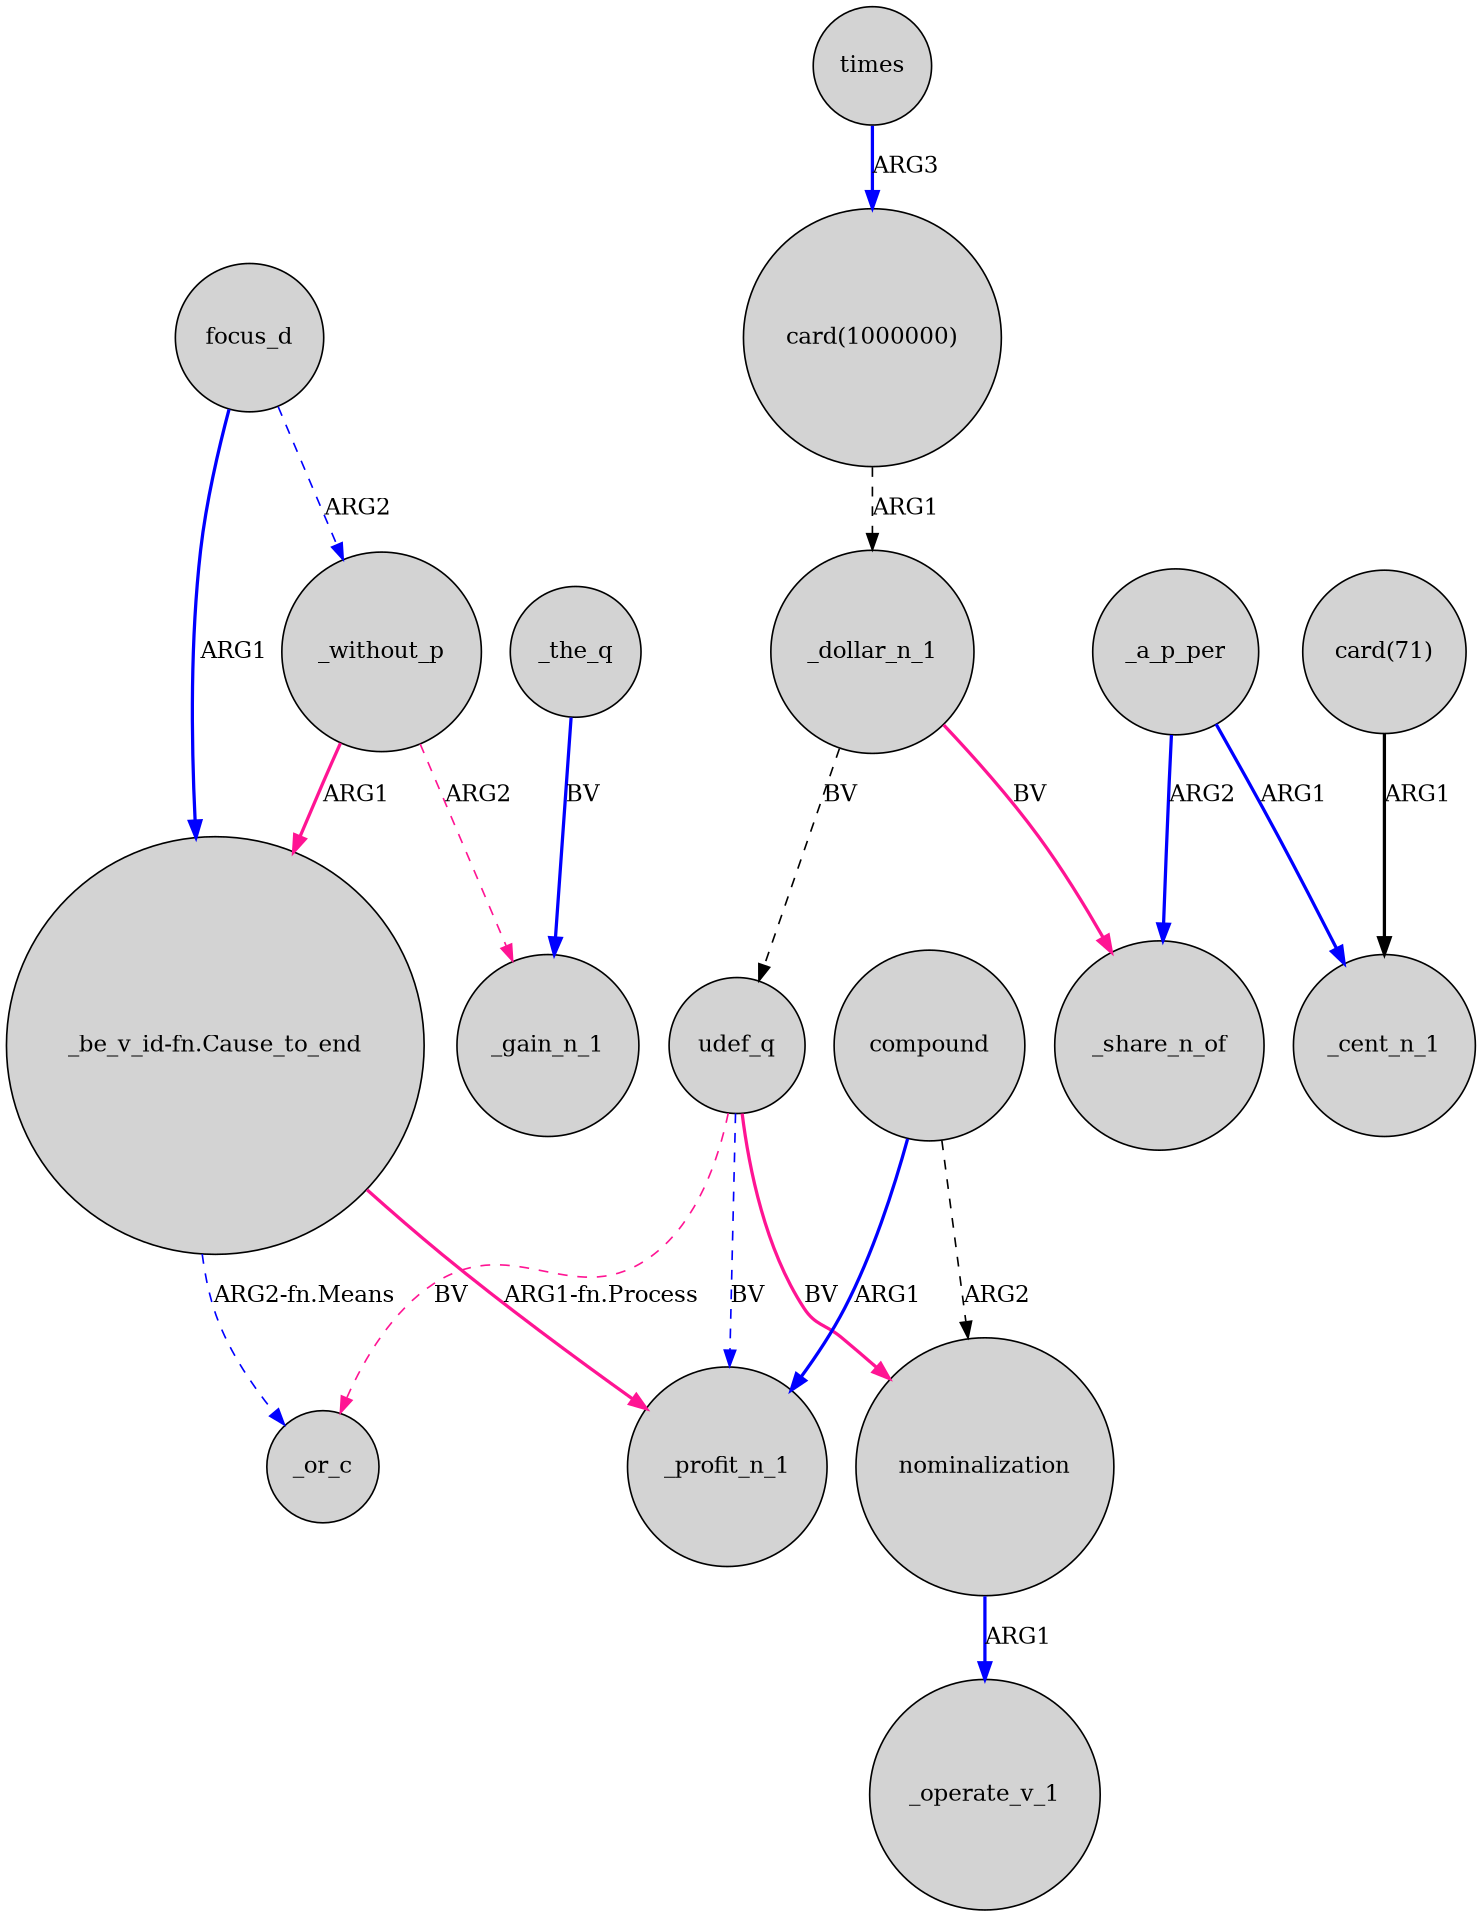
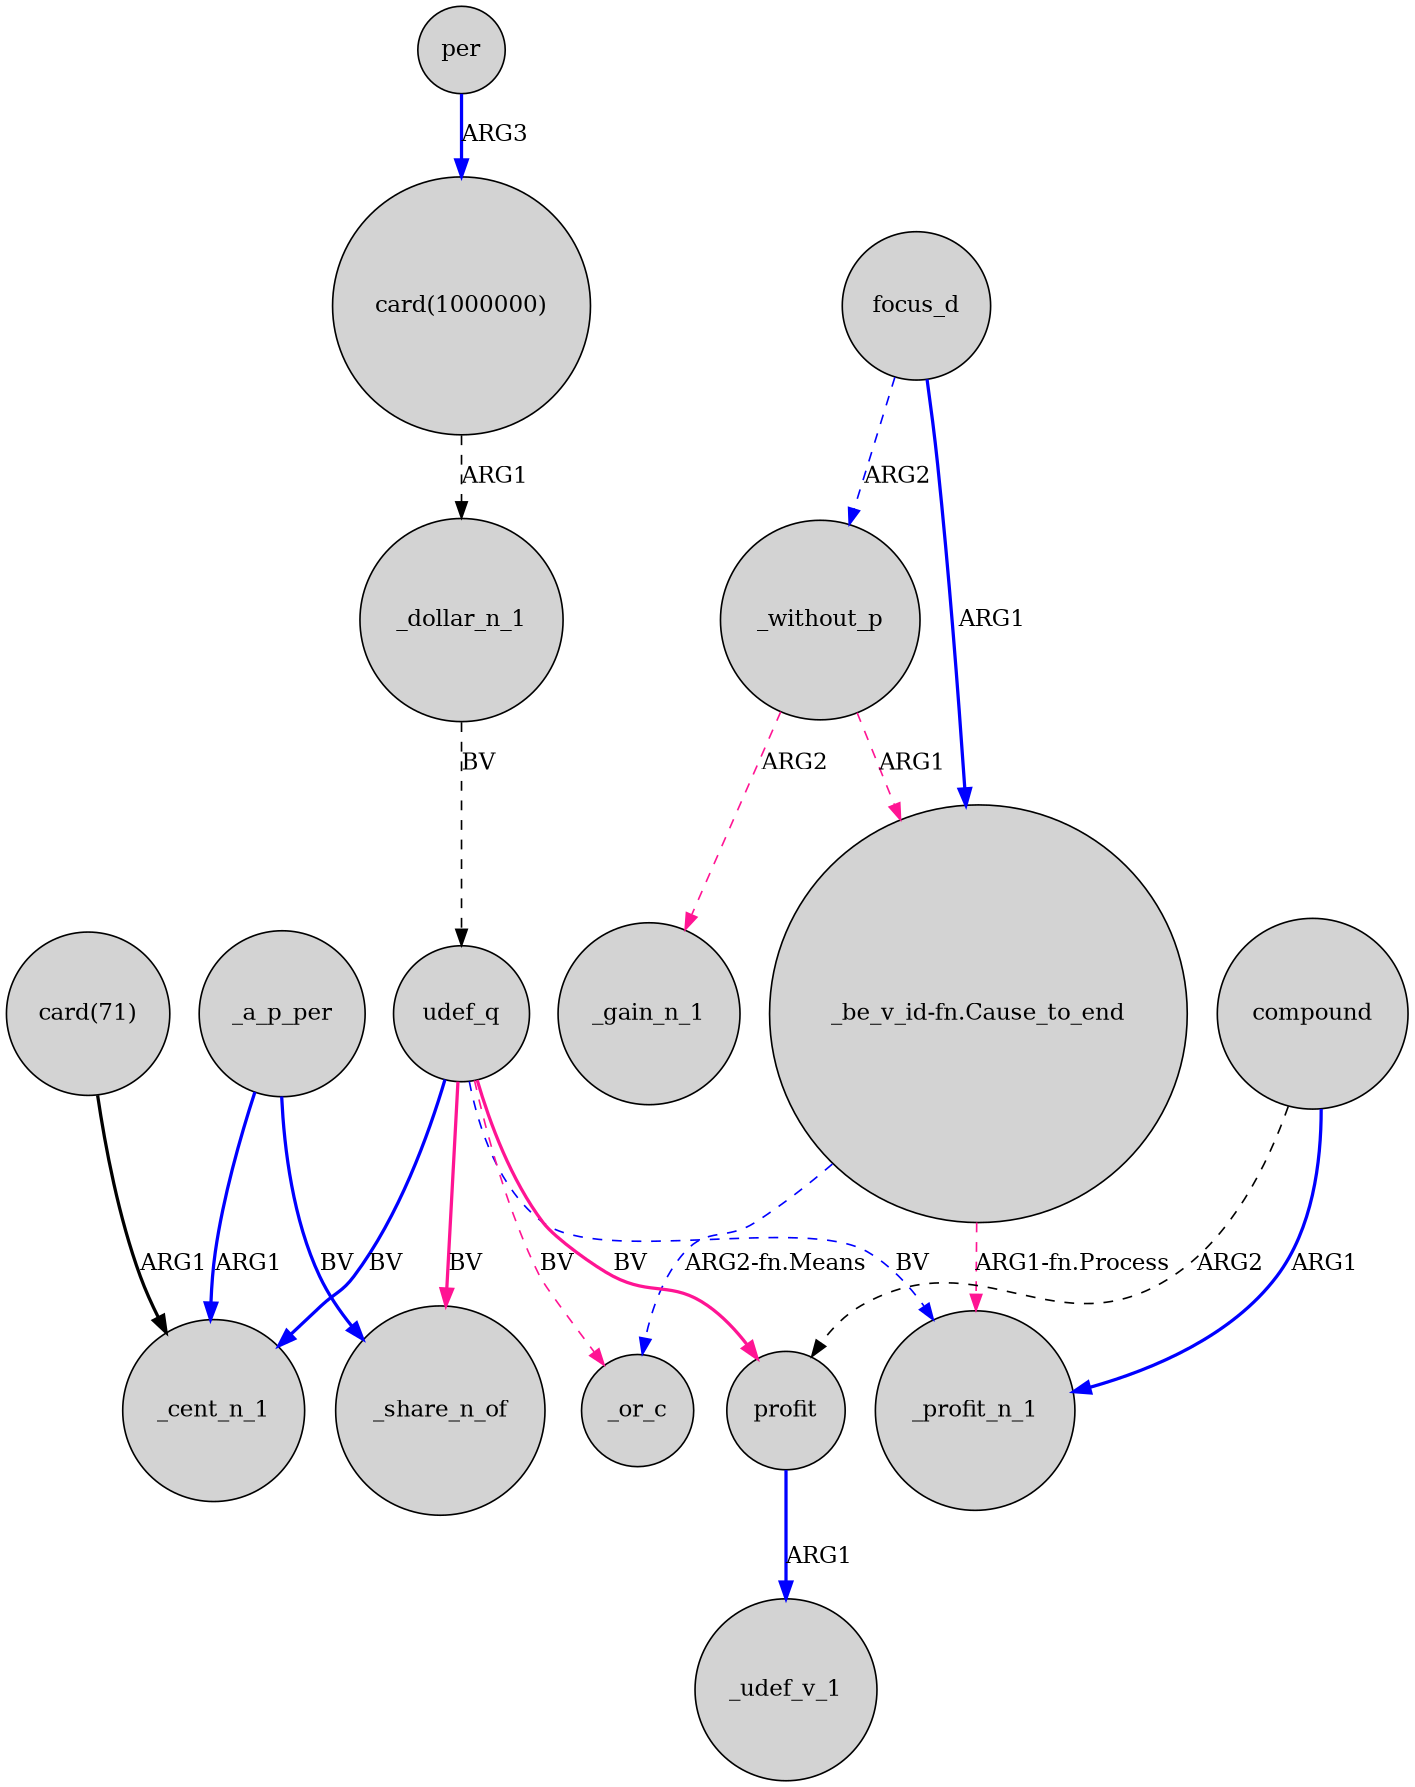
node "times": label "times" -> "per"
node "_the_q": removed
edge "_without_p" -> "_be_v_id-fn.Cause_to_end": style bold -> dashed
edge "_a_p_per" -> "_share_n_of": label "ARG2" -> "BV"
edge "_dollar_n_1" -> "_share_n_of": now "udef_q" -> "_share_n_of"
edge "udef_q" -> "_cent_n_1": added, label "BV"
edge "_be_v_id-fn.Cause_to_end" -> "_profit_n_1": style bold -> dashed
node "nominalization": label "nominalization" -> "profit"
node "_operate_v_1": label "_operate_v_1" -> "_udef_v_1"
